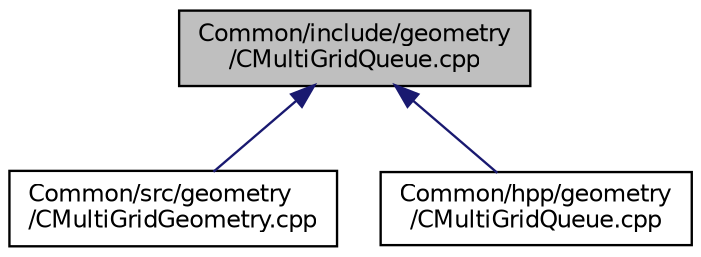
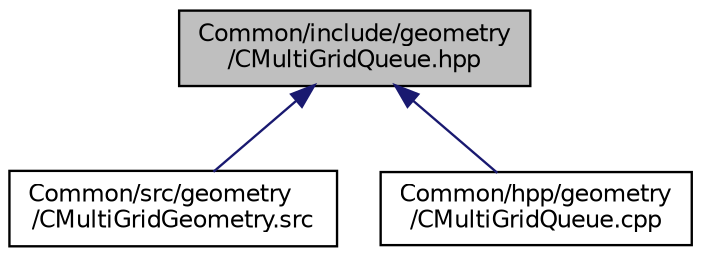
node "Common/include/geometry /CMultiGridQueue.cpp": label "Common/include/geometry /CMultiGridQueue.cpp" -> "Common/include/geometry /CMultiGridQueue.hpp"
node "Common/src/geometry /CMultiGridGeometry.cpp": label "Common/src/geometry /CMultiGridGeometry.cpp" -> "Common/src/geometry /CMultiGridGeometry.src"
